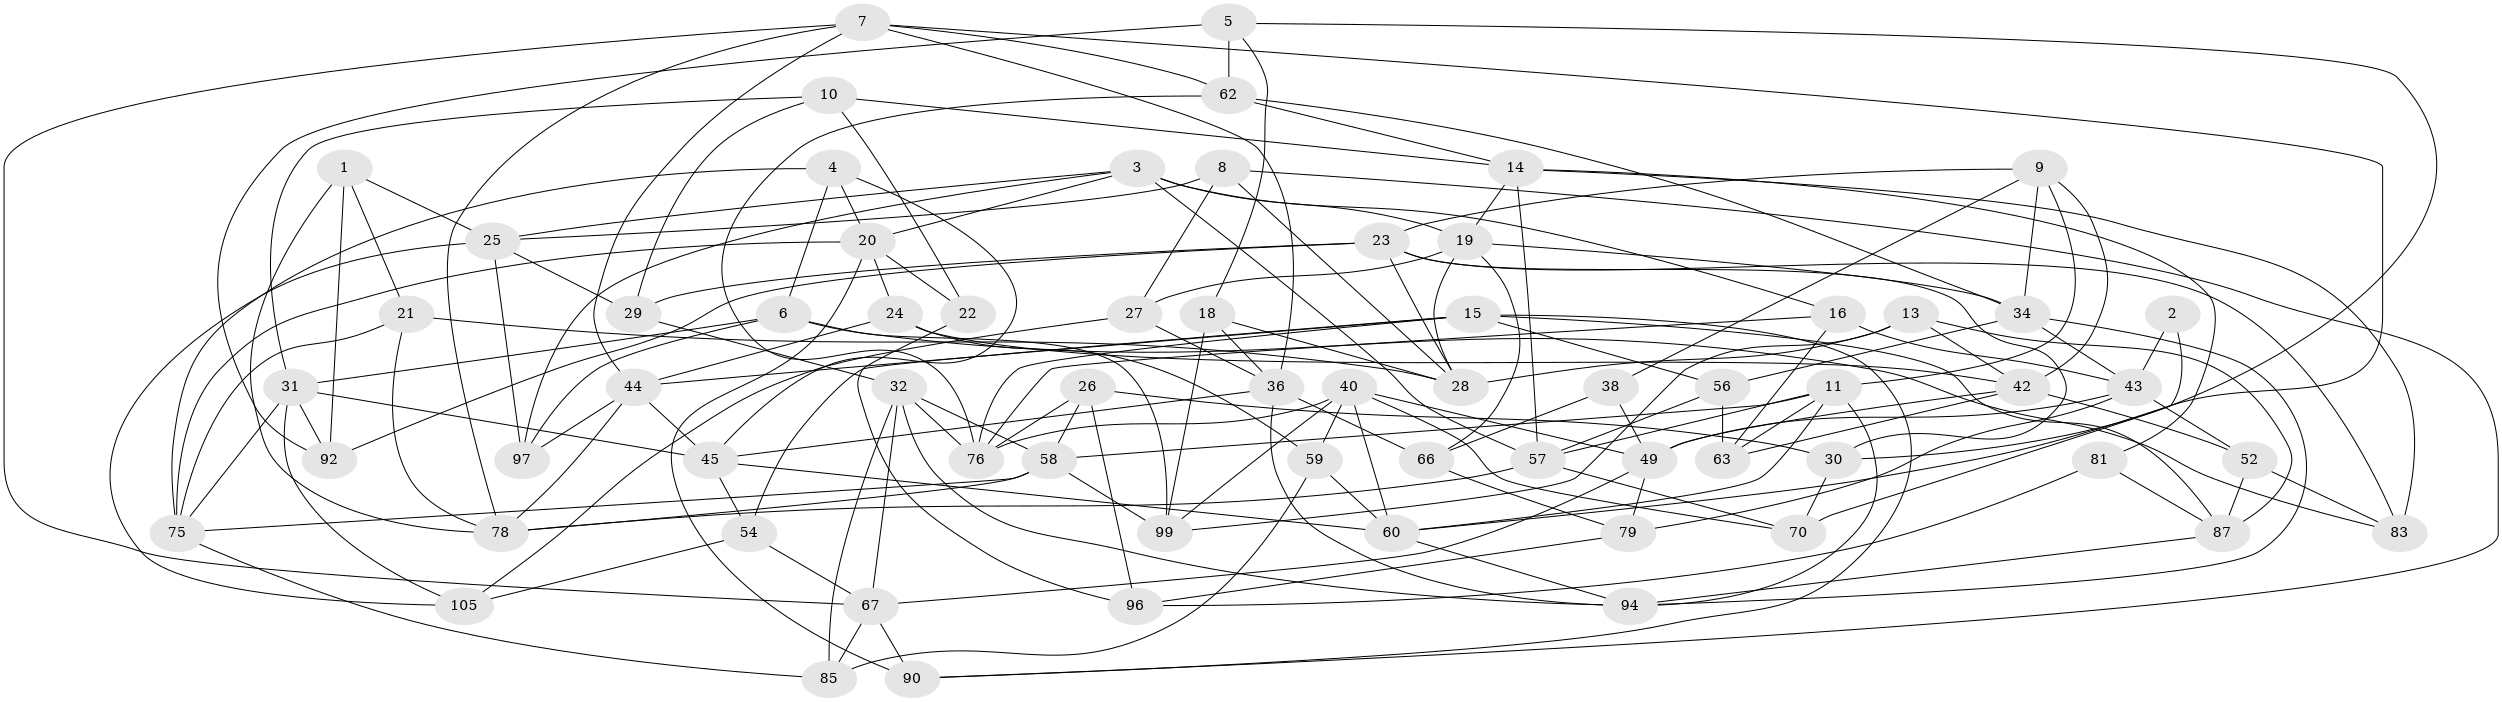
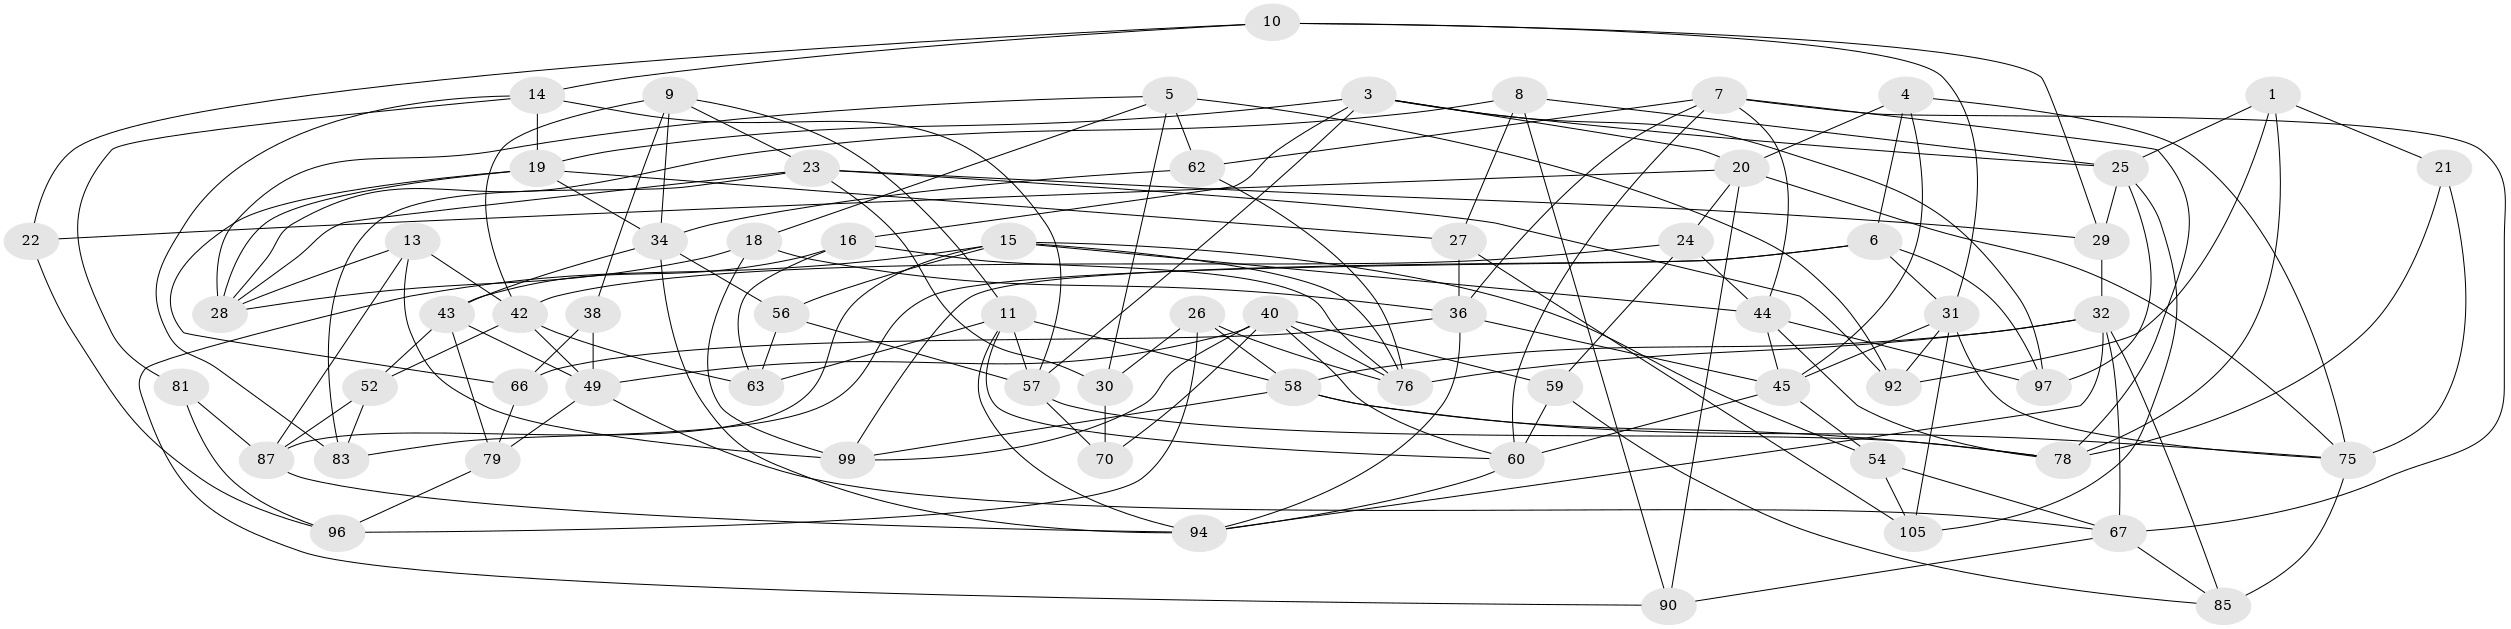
edge "62" -- "14": removed
node "2": removed
edge "21" -- "28": now "5" -- "28"
